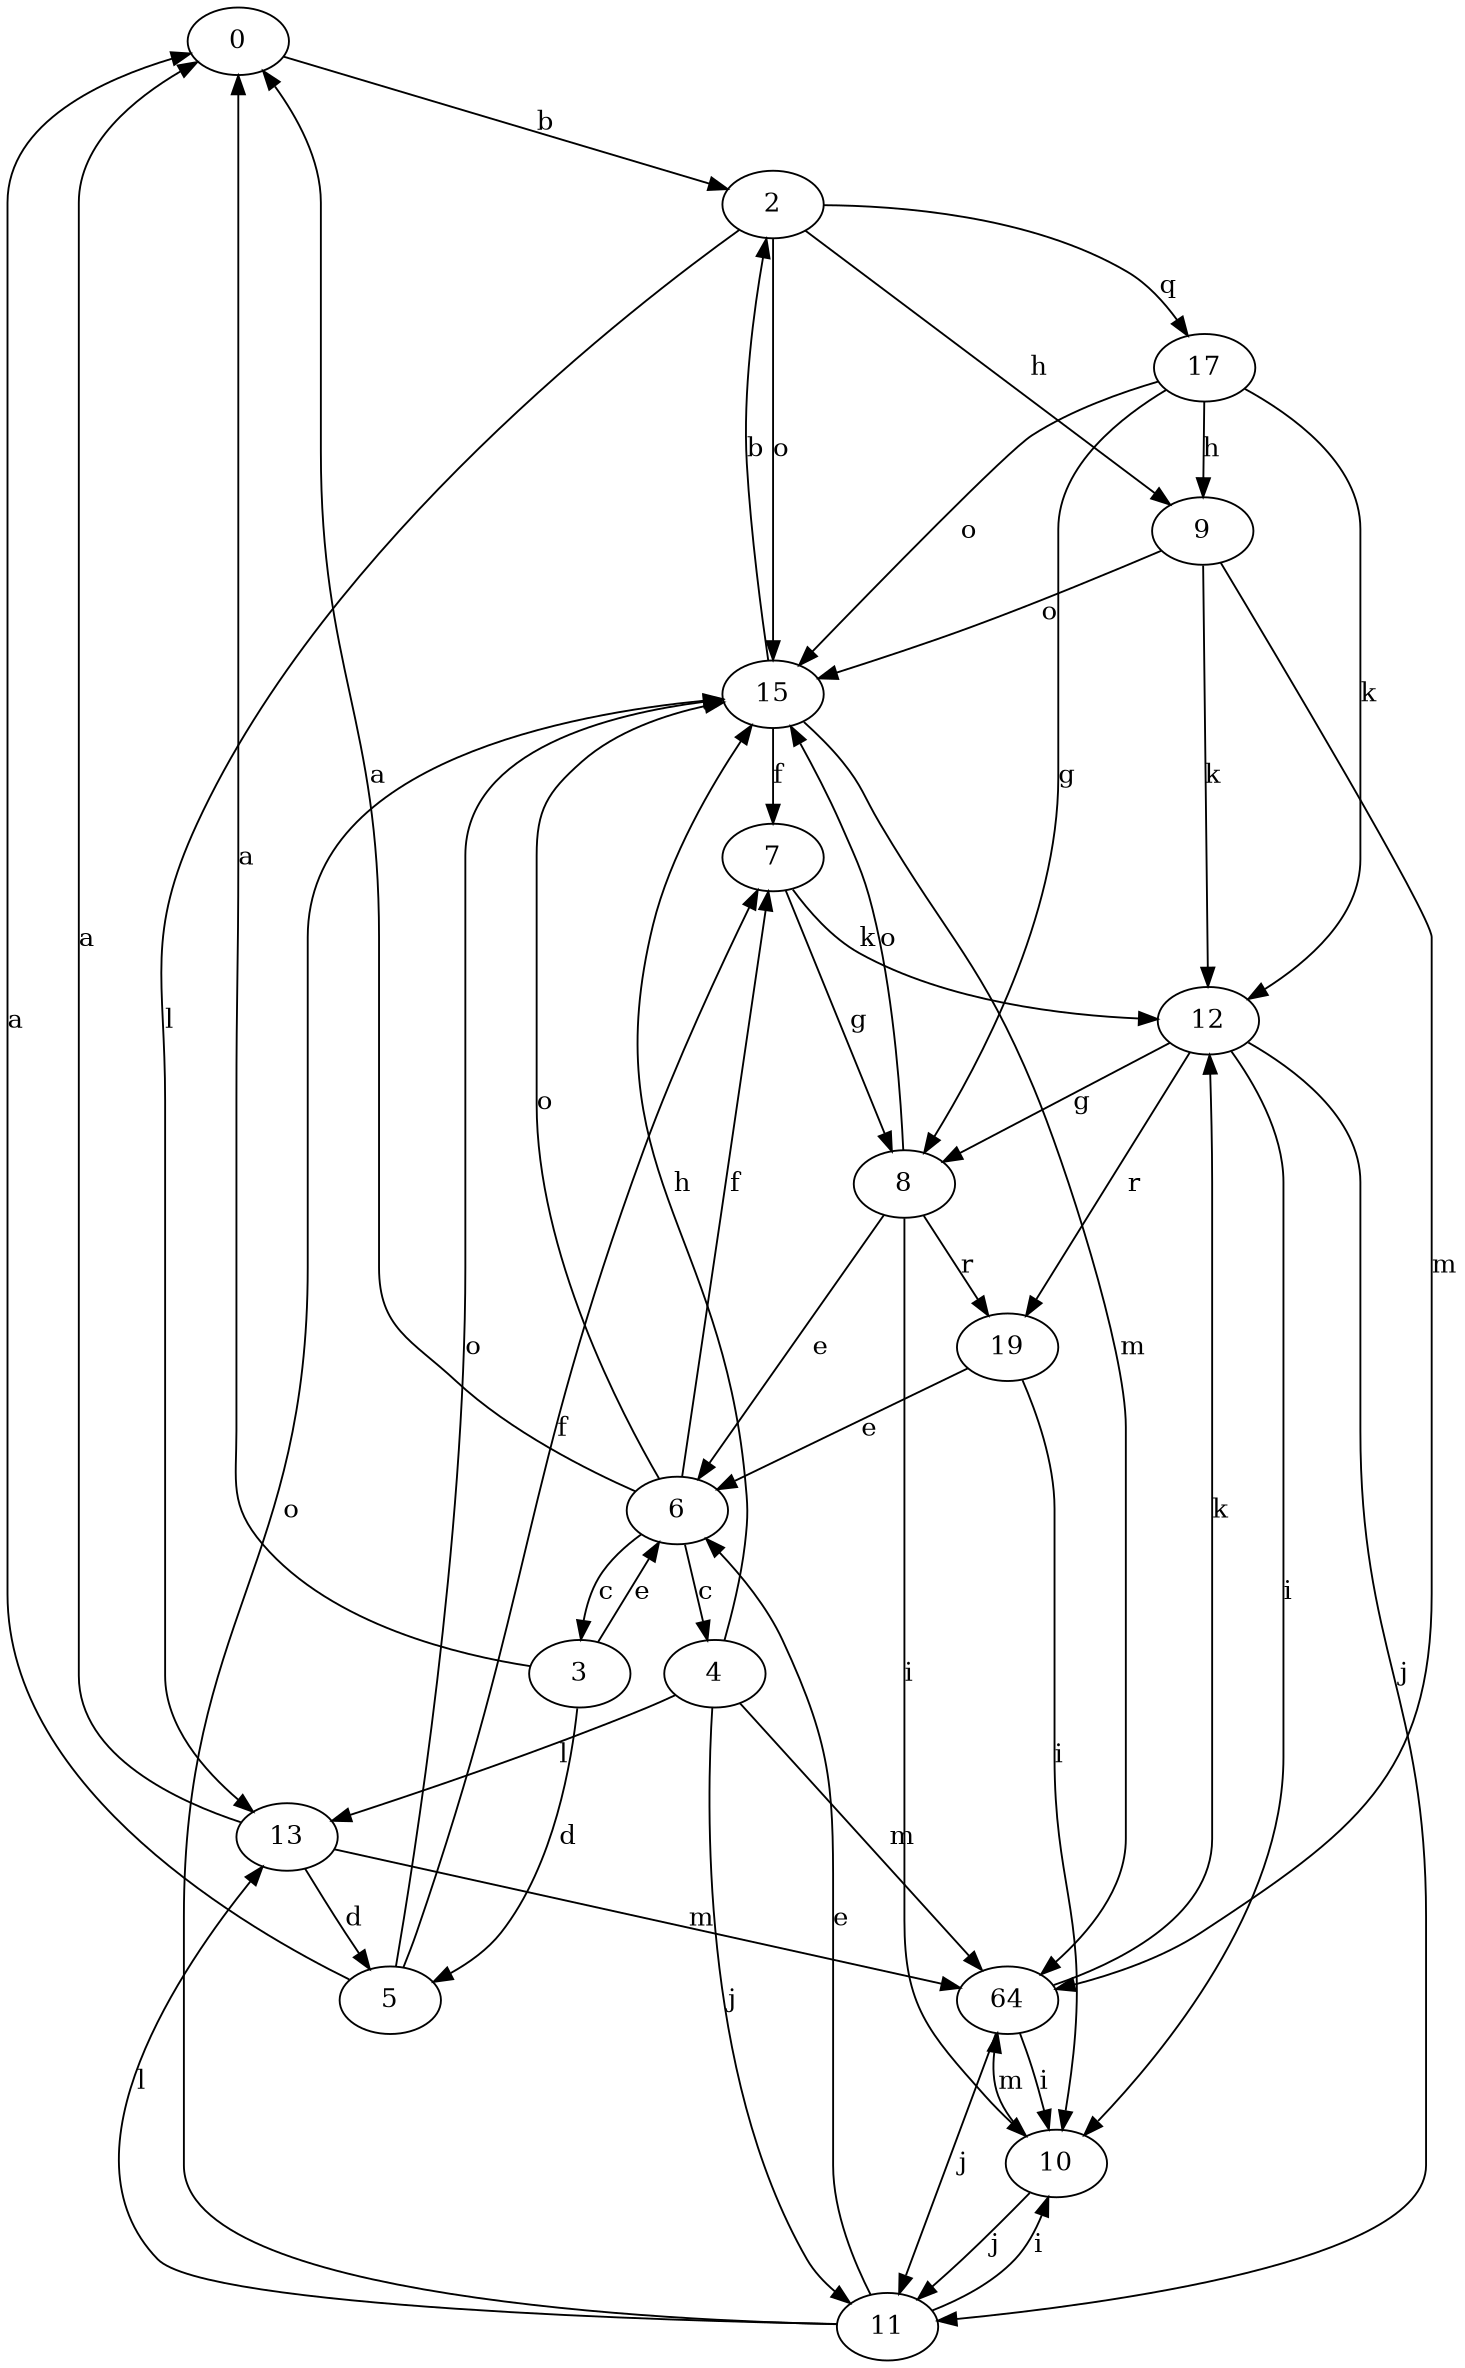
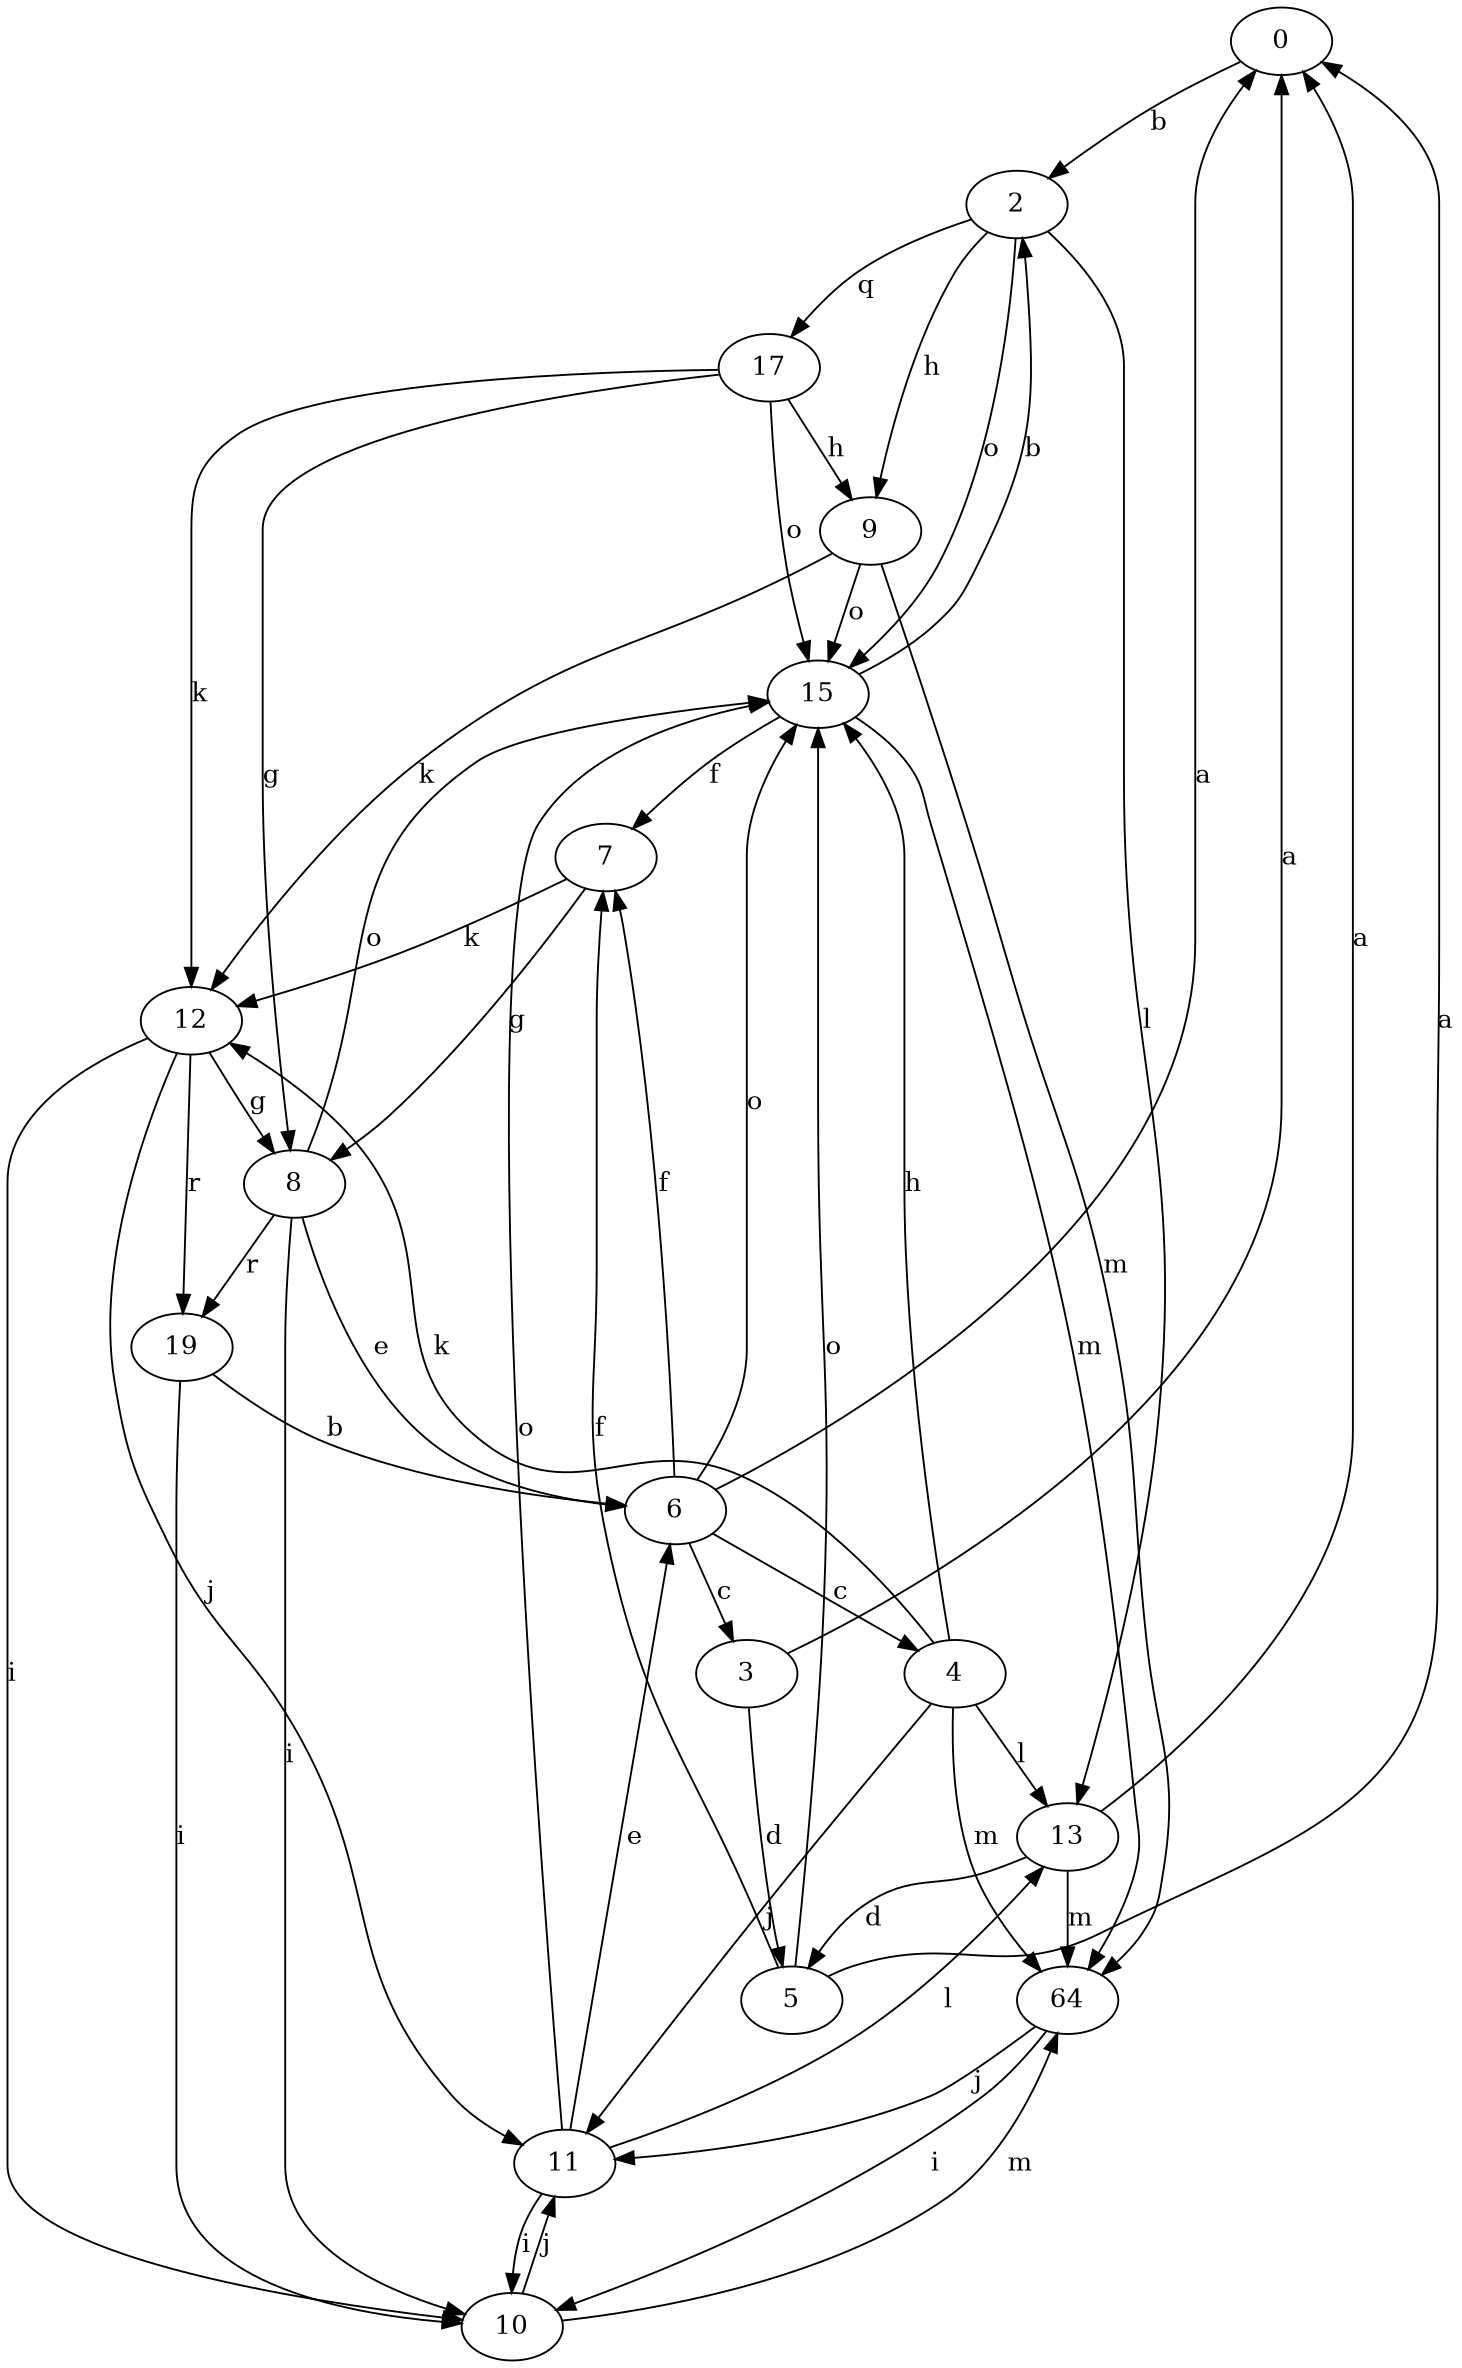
edge "19" -> "6": label "e" -> "b"
edge "64" -> "12": now "4" -> "12"
edge "3" -> "6": removed, label "e"
